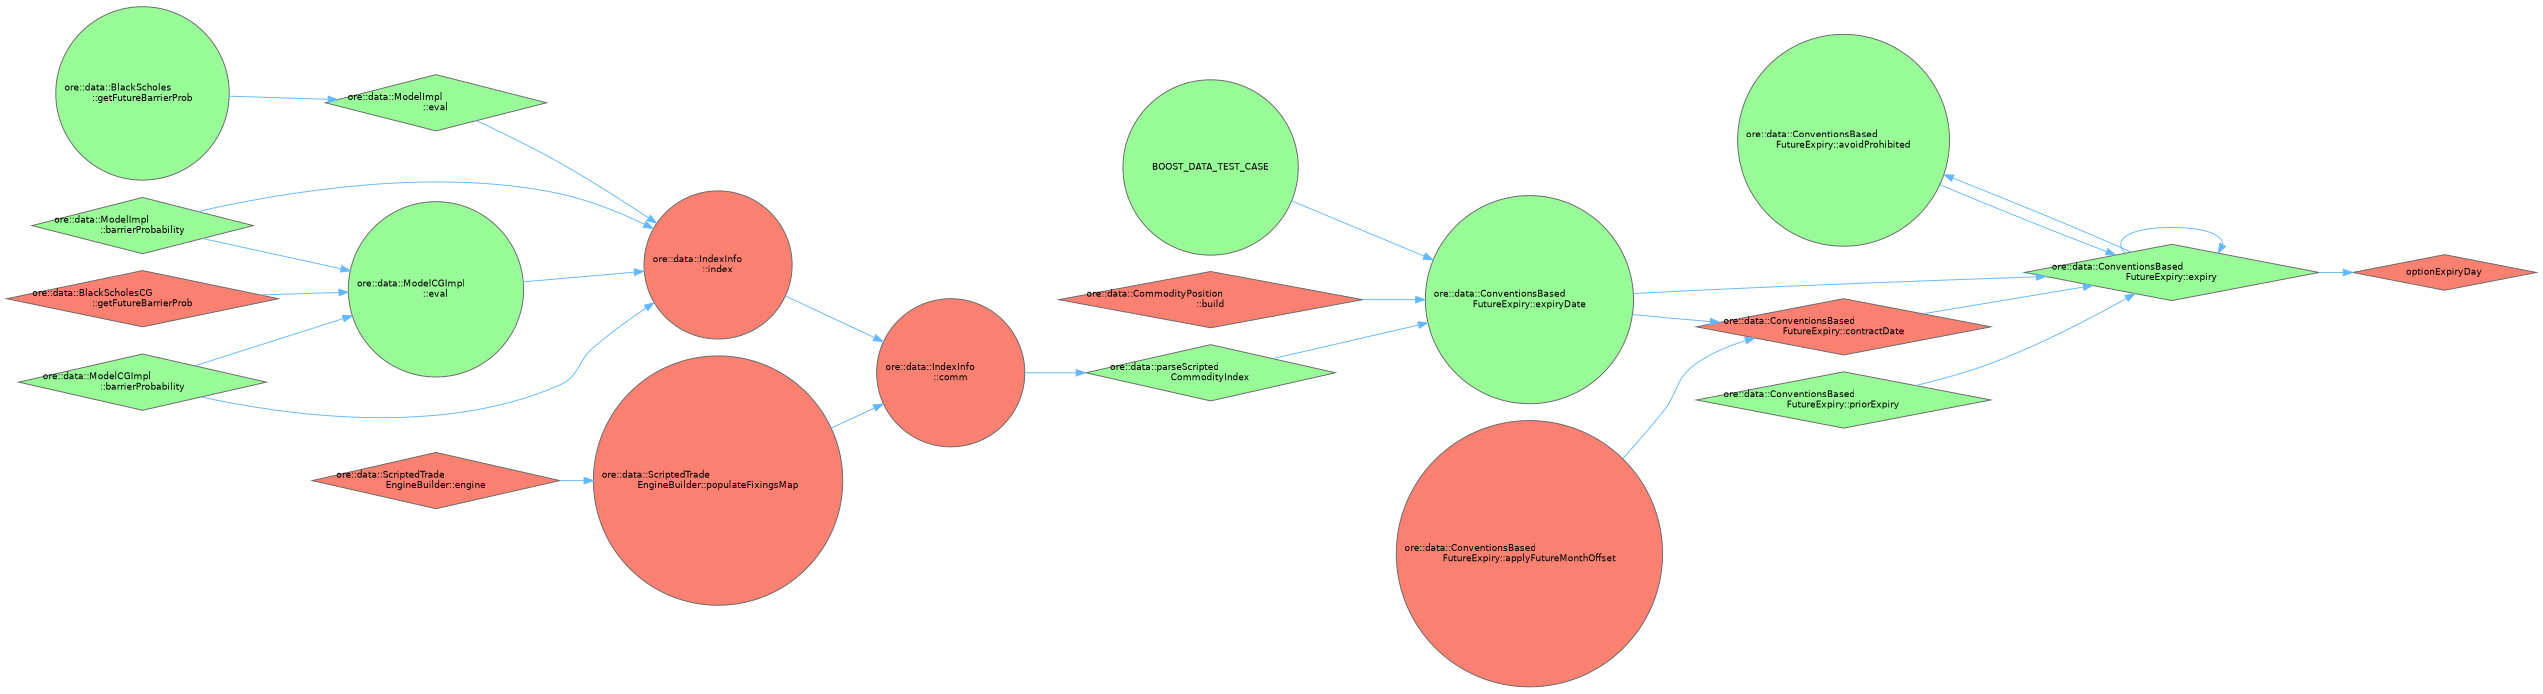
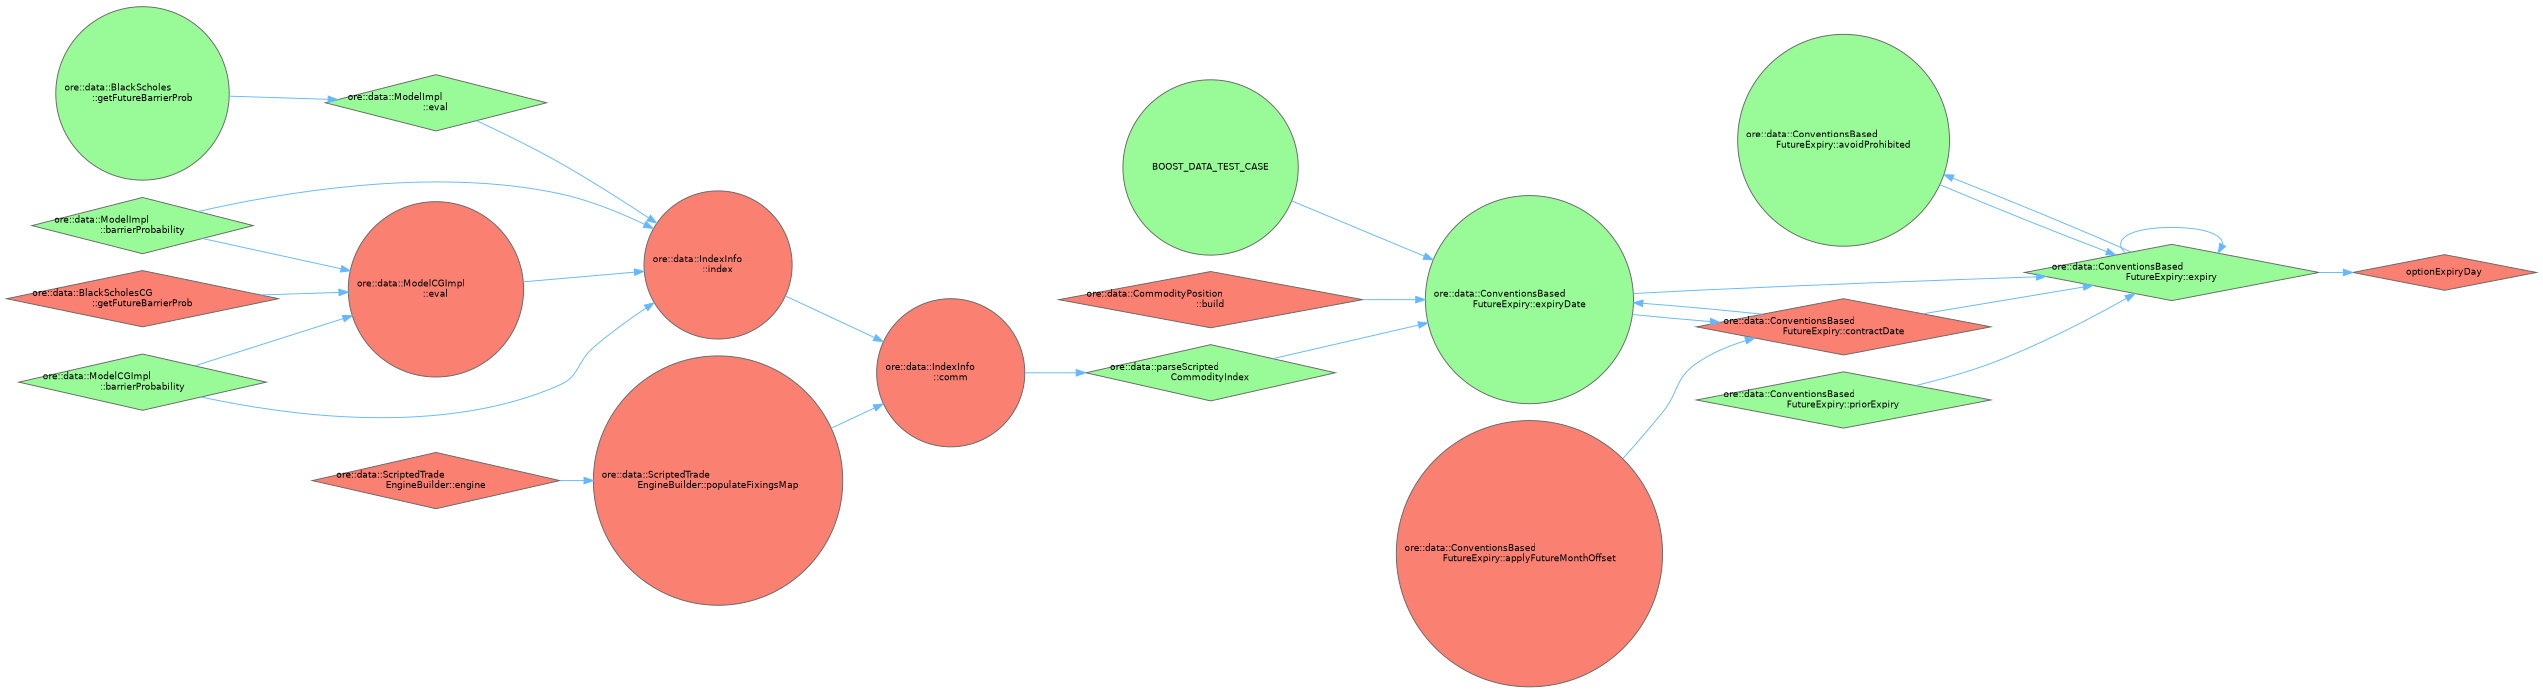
node "ore::data::ModelCGImpl ::eval": fillcolor palegreen -> salmon
edge "ore::data::ConventionsBased FutureExpiry::contractDate" -> "ore::data::ConventionsBased FutureExpiry::expiryDate": added
